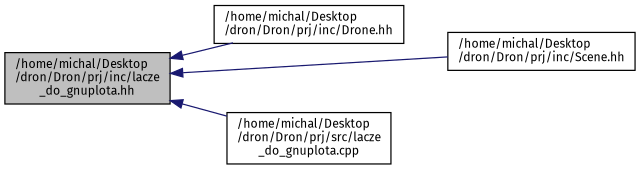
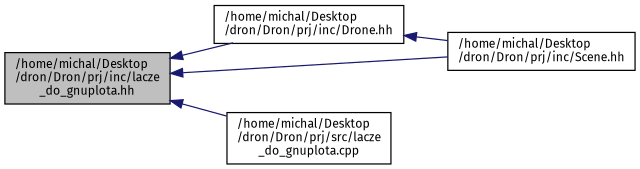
edge "/home/michal/Desktop /dron/Dron/prj/inc/Scene.hh" -> "/home/michal/Desktop /dron/Dron/prj/inc/Drone.hh": added
